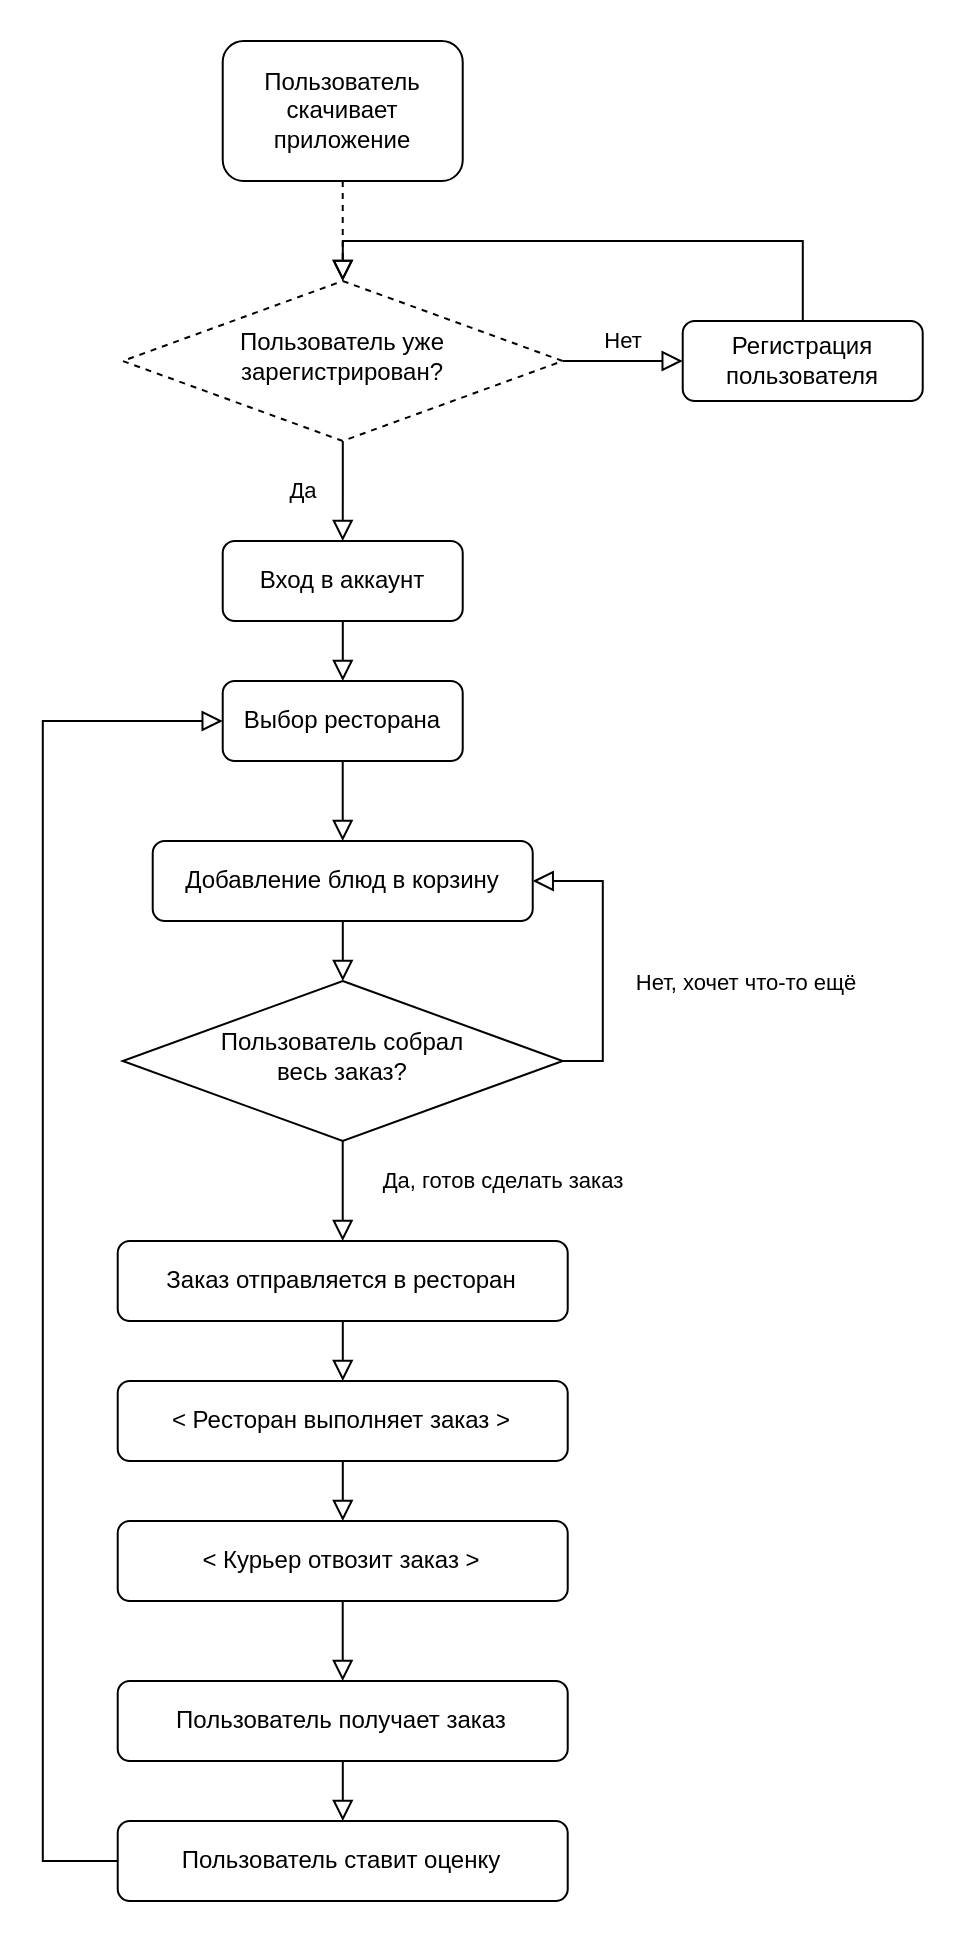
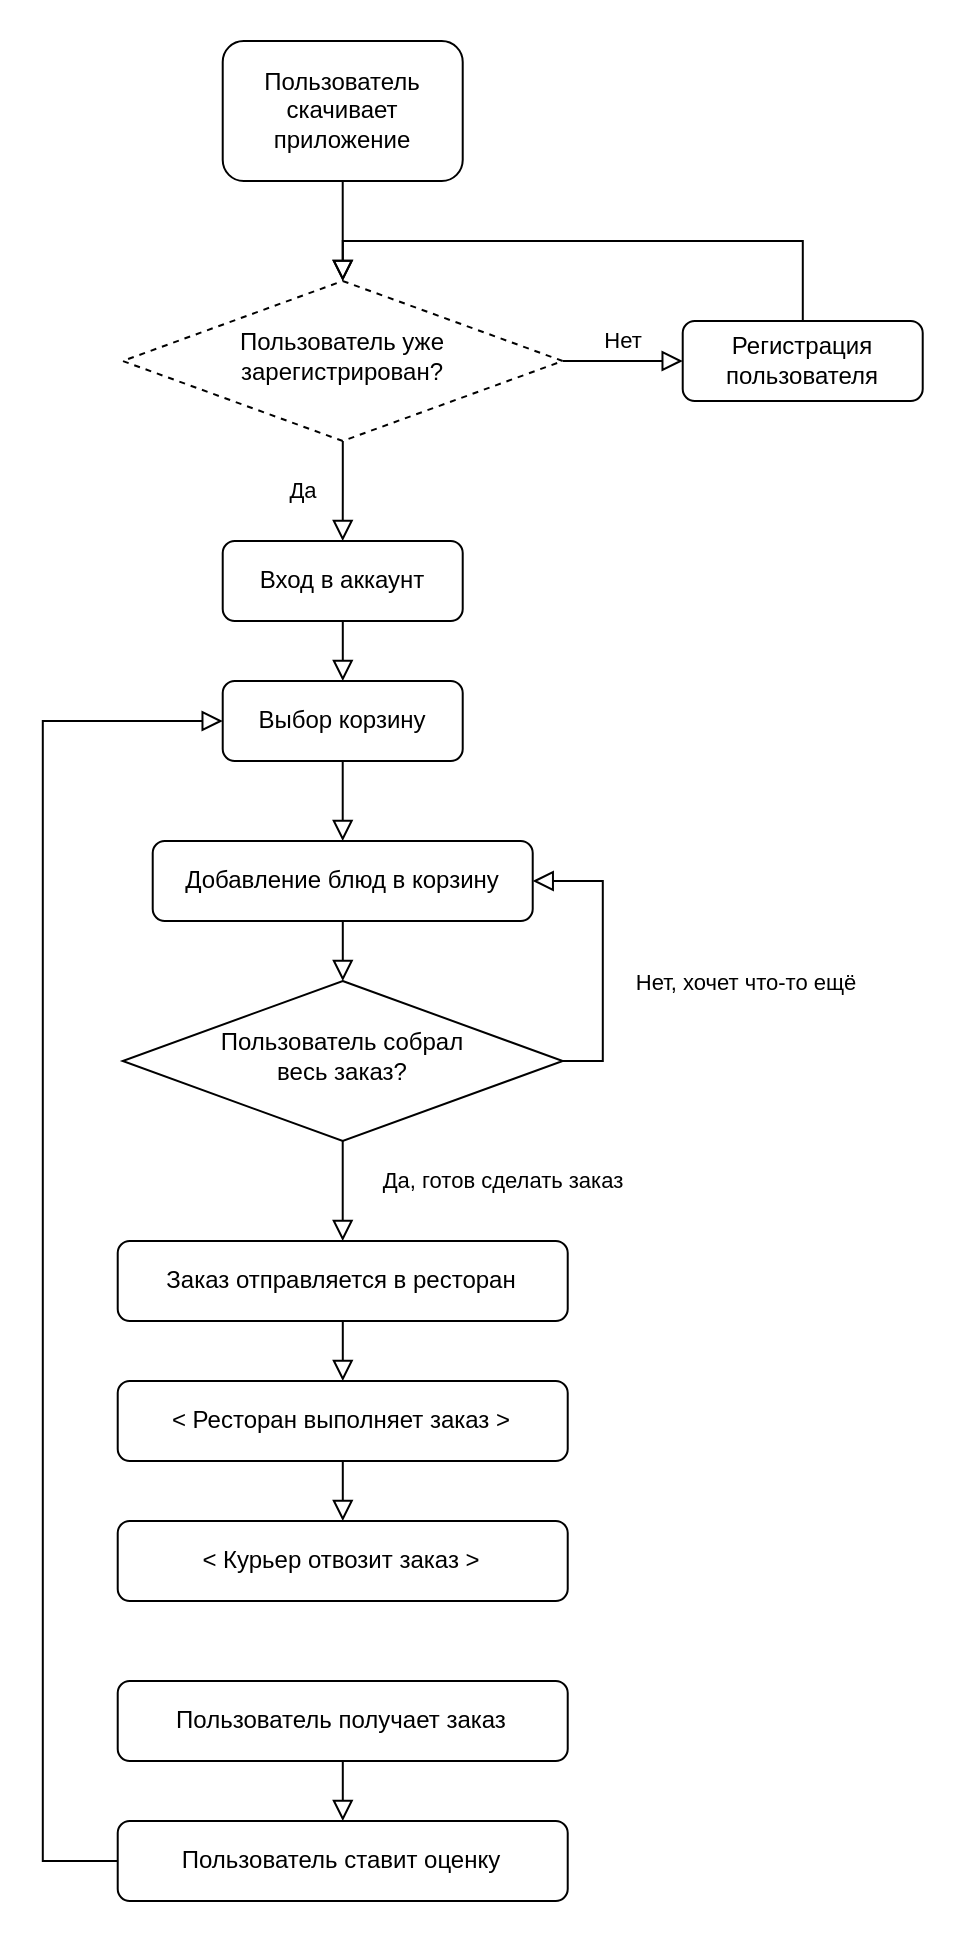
edge "Пользователь скачивает приложение" -> "Пользователь уже зарегистрирован?": style dashed -> solid
node "Выбор ресторана": label "Выбор ресторана" -> "Выбор корзину"
edge "< Курьер отвозит заказ >" -> "Пользователь получает заказ": removed
